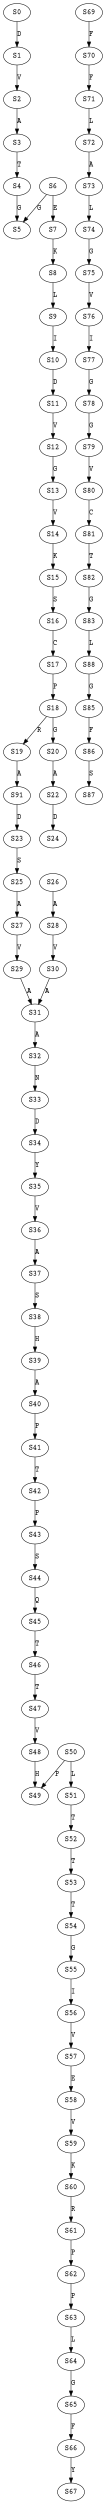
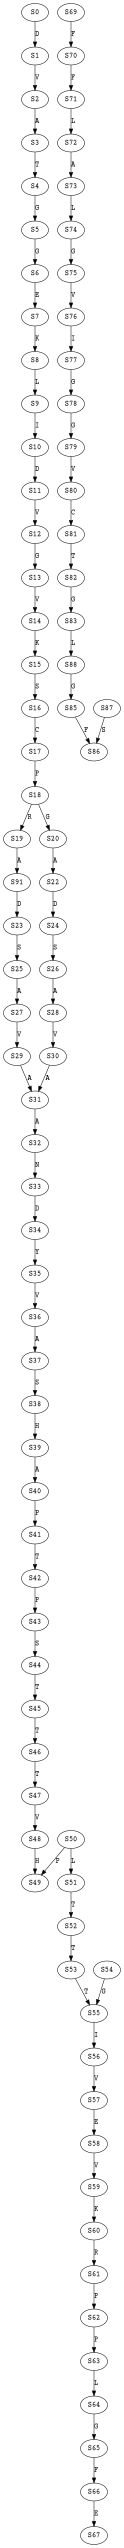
edge "S6" -> "S5": reversed
edge "S86" -> "S87": reversed
edge "S24" -> "S26": added, label "S"
edge "S44" -> "S45": label "Q" -> "T"
edge "S53" -> "S54": now "S53" -> "S55"
edge "S66" -> "S67": label "Y" -> "E"
